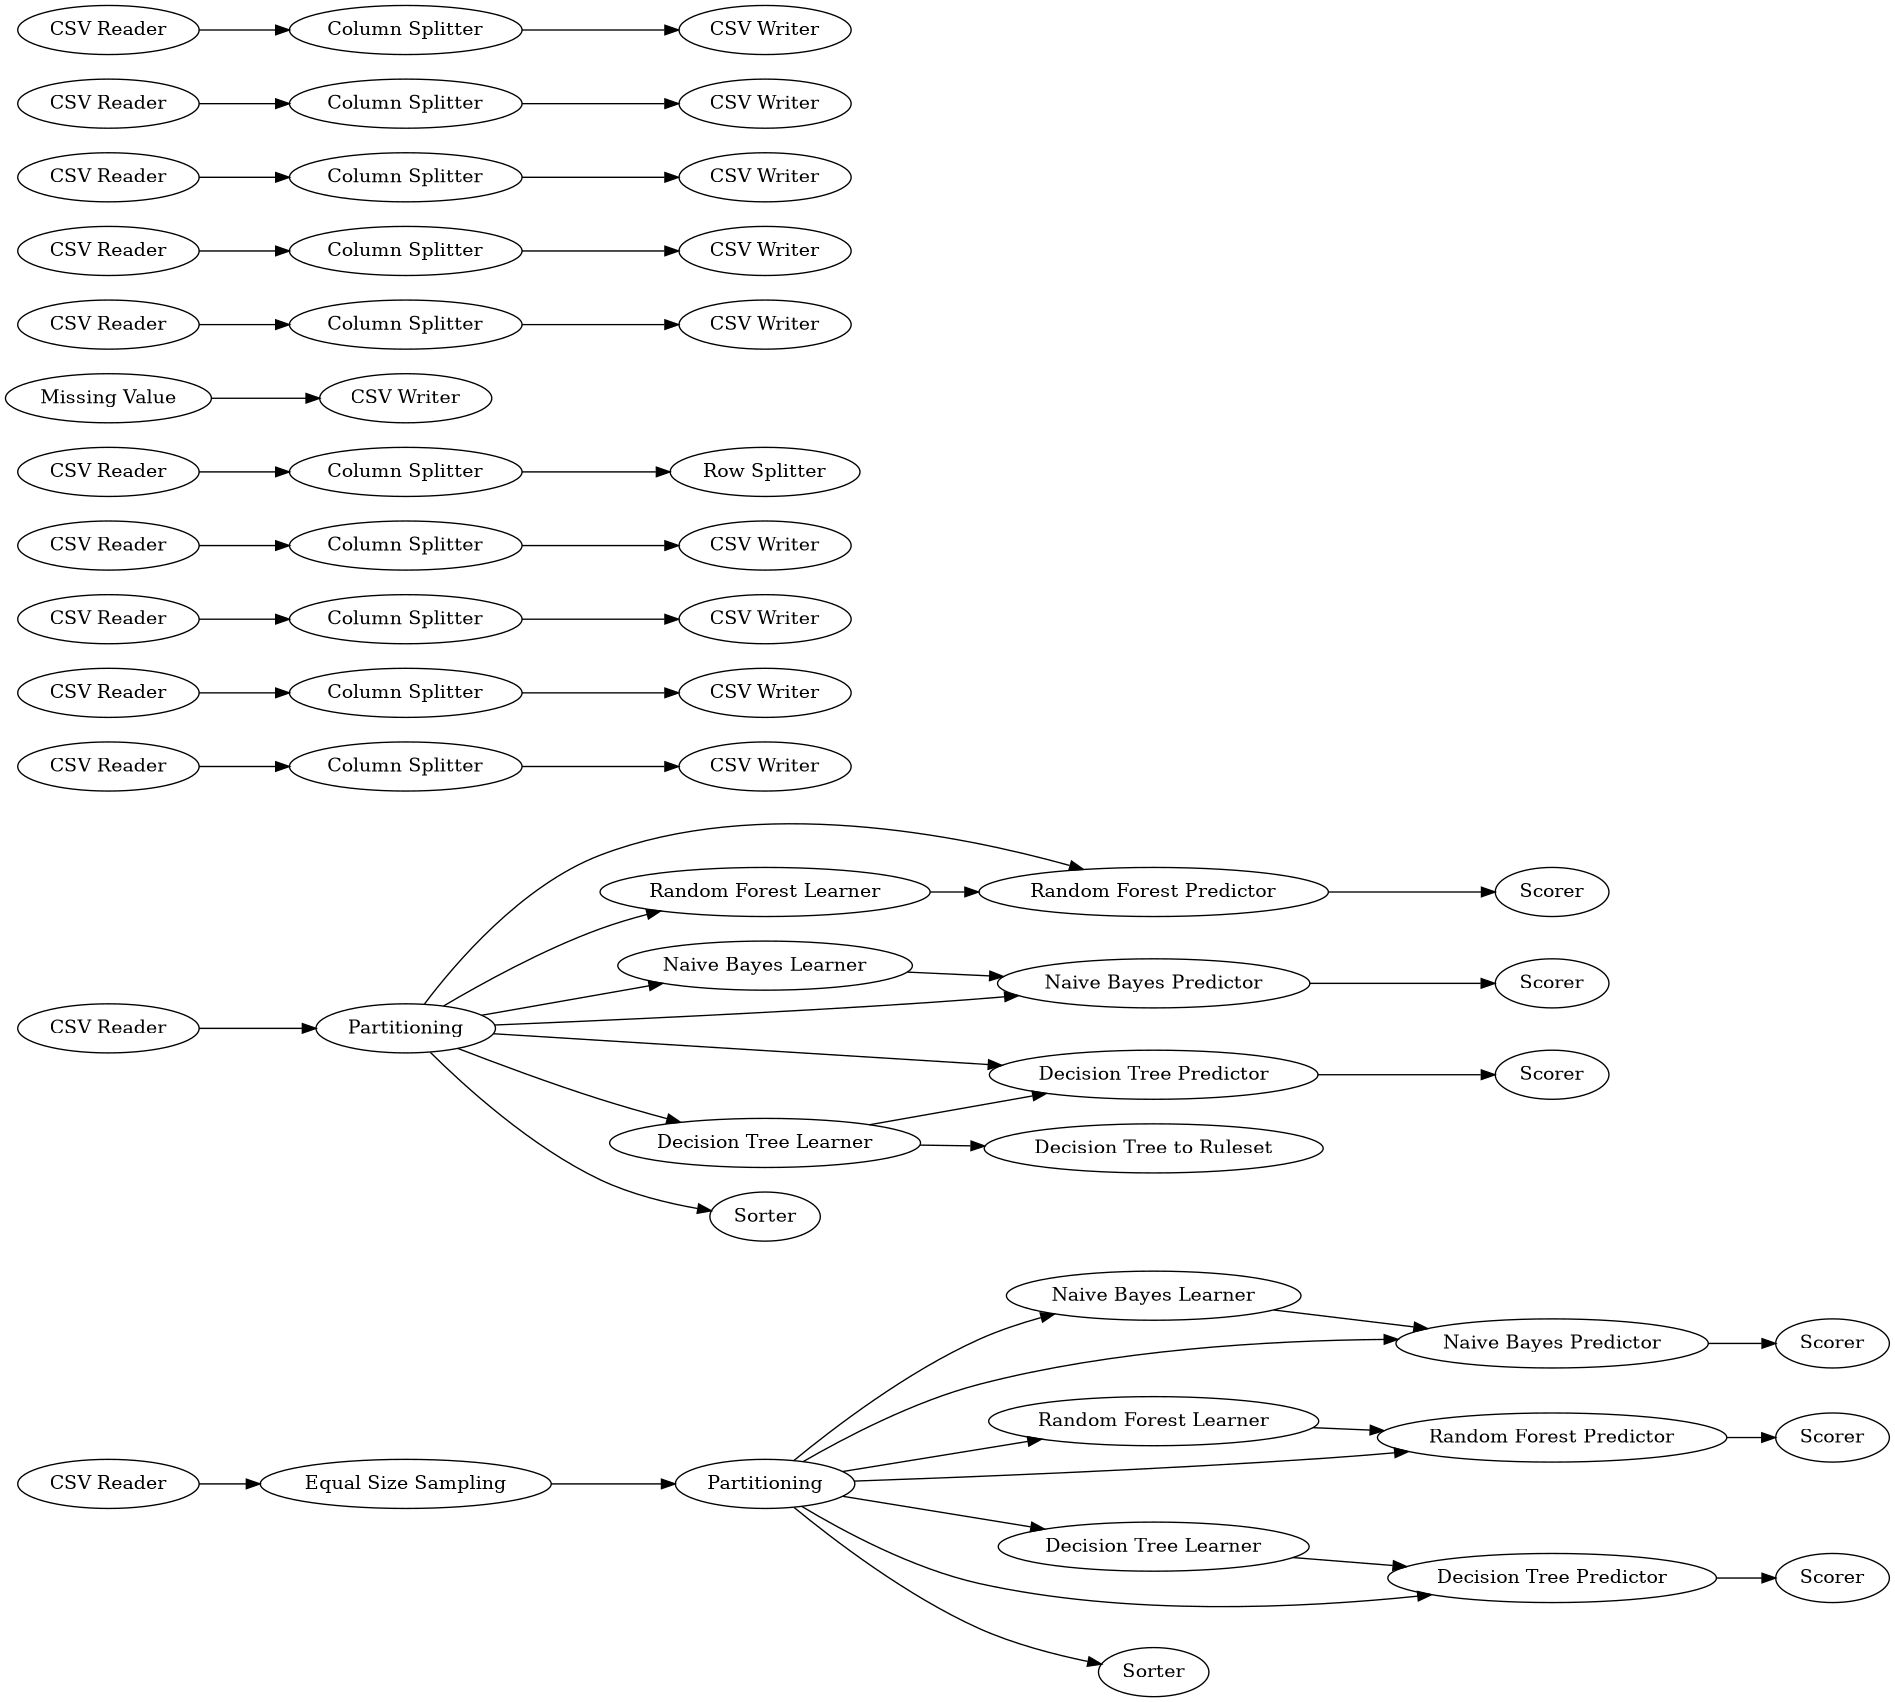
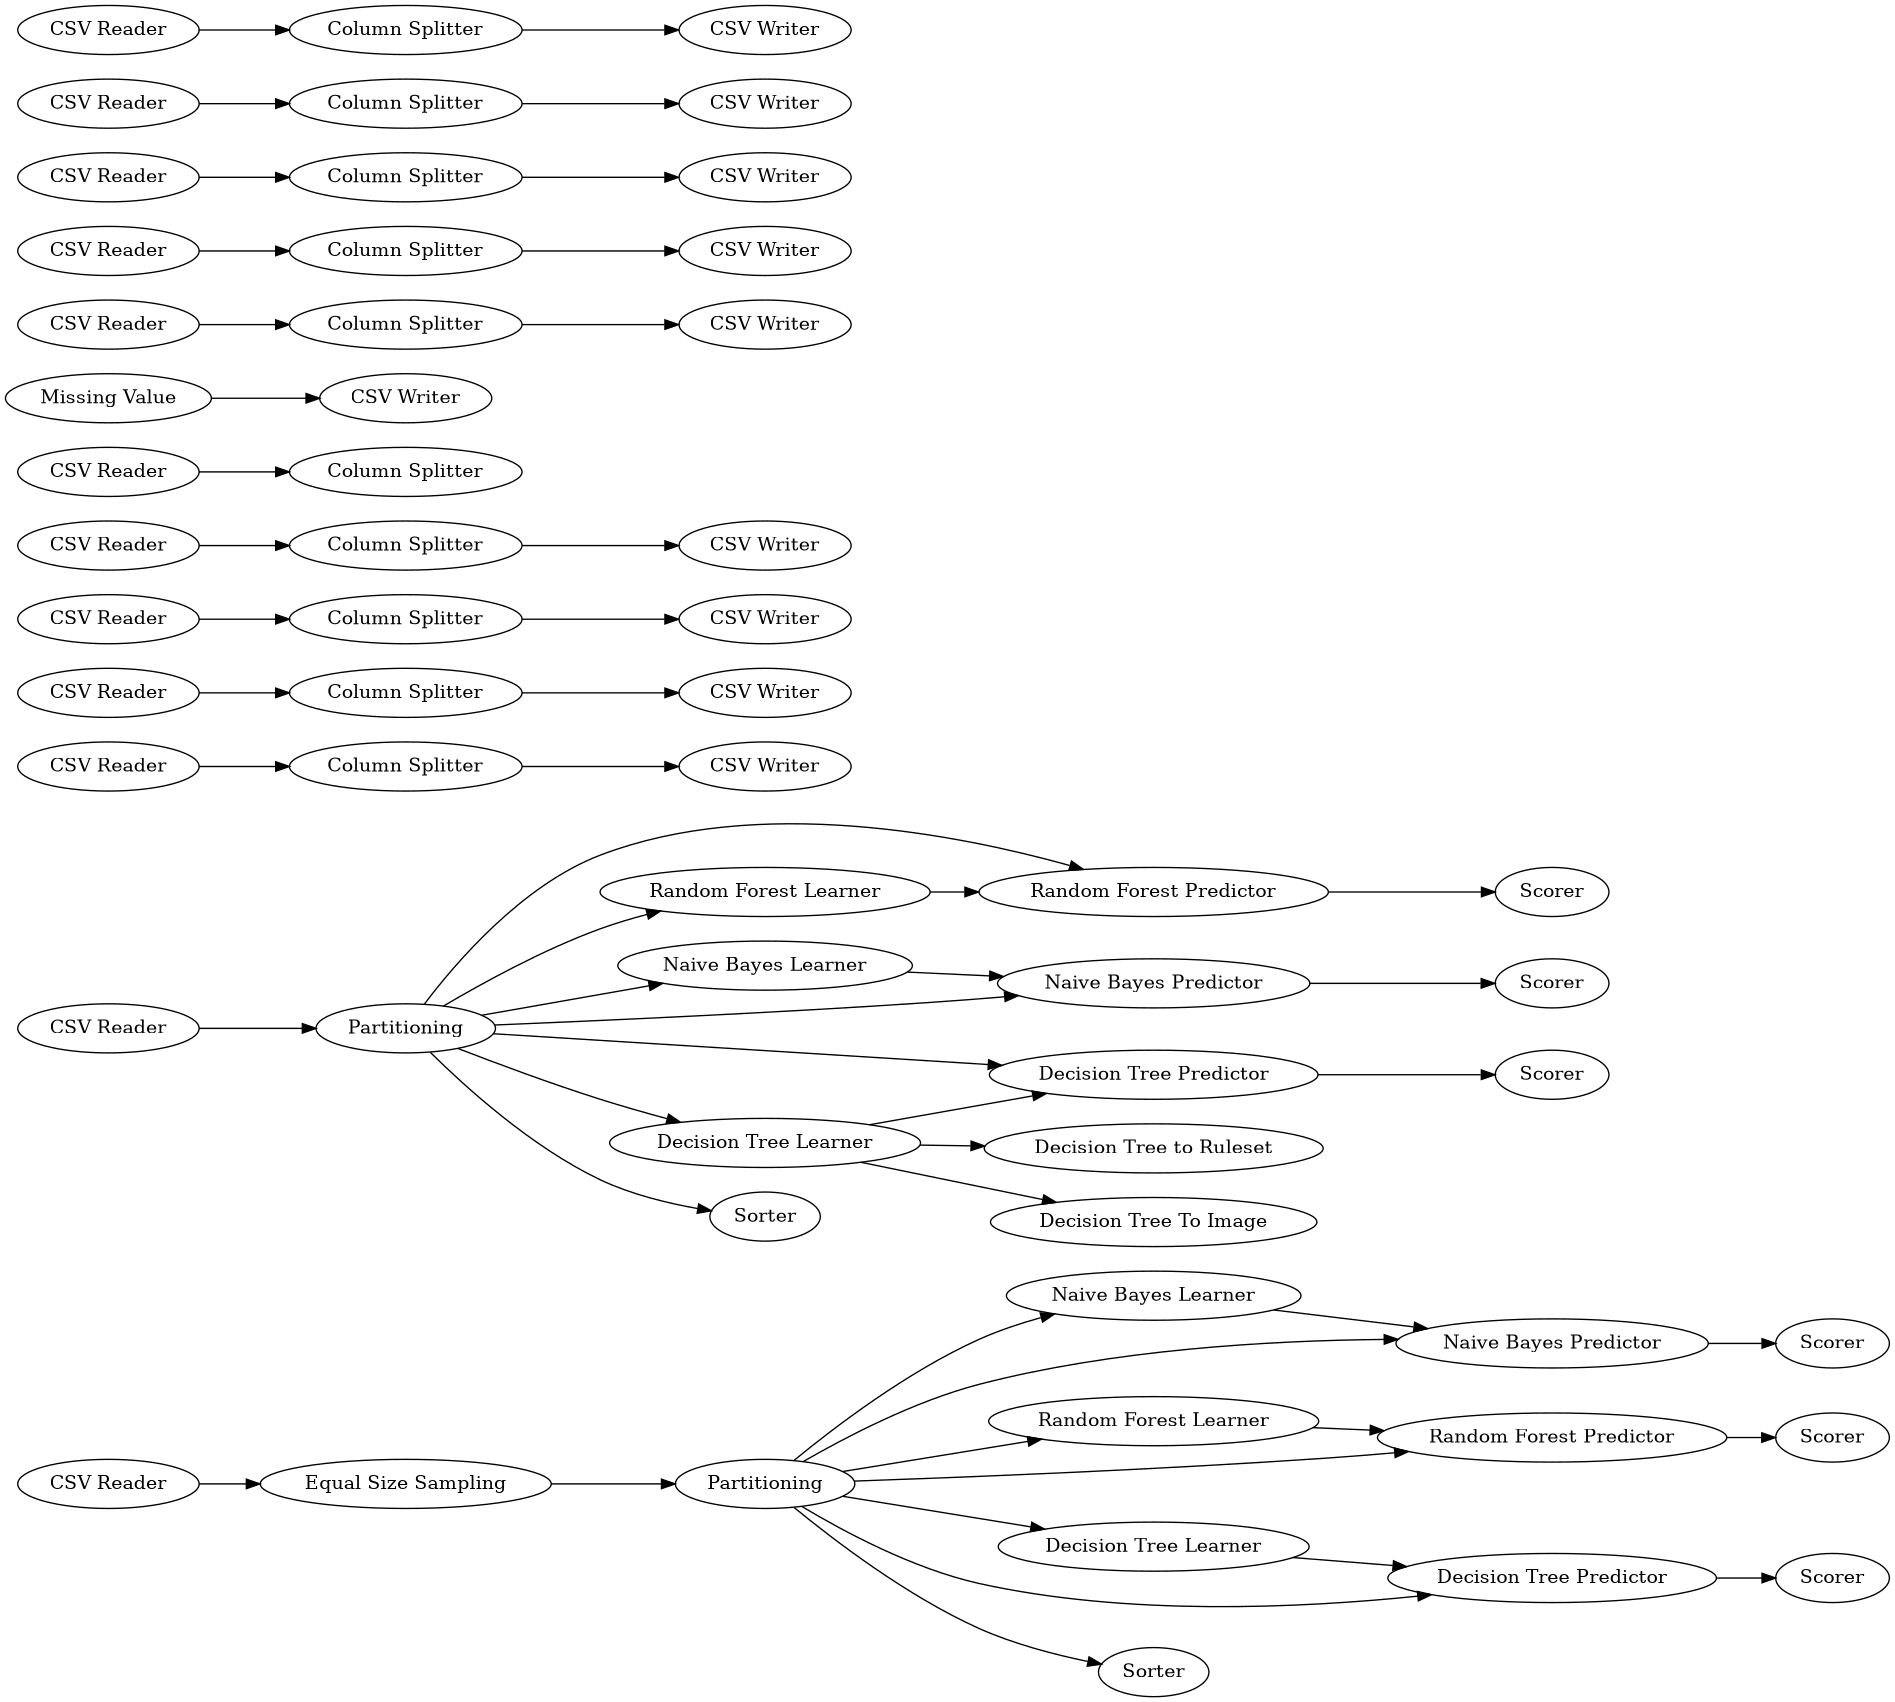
node "Row Splitter": removed
node "Decision Tree To Image": added
